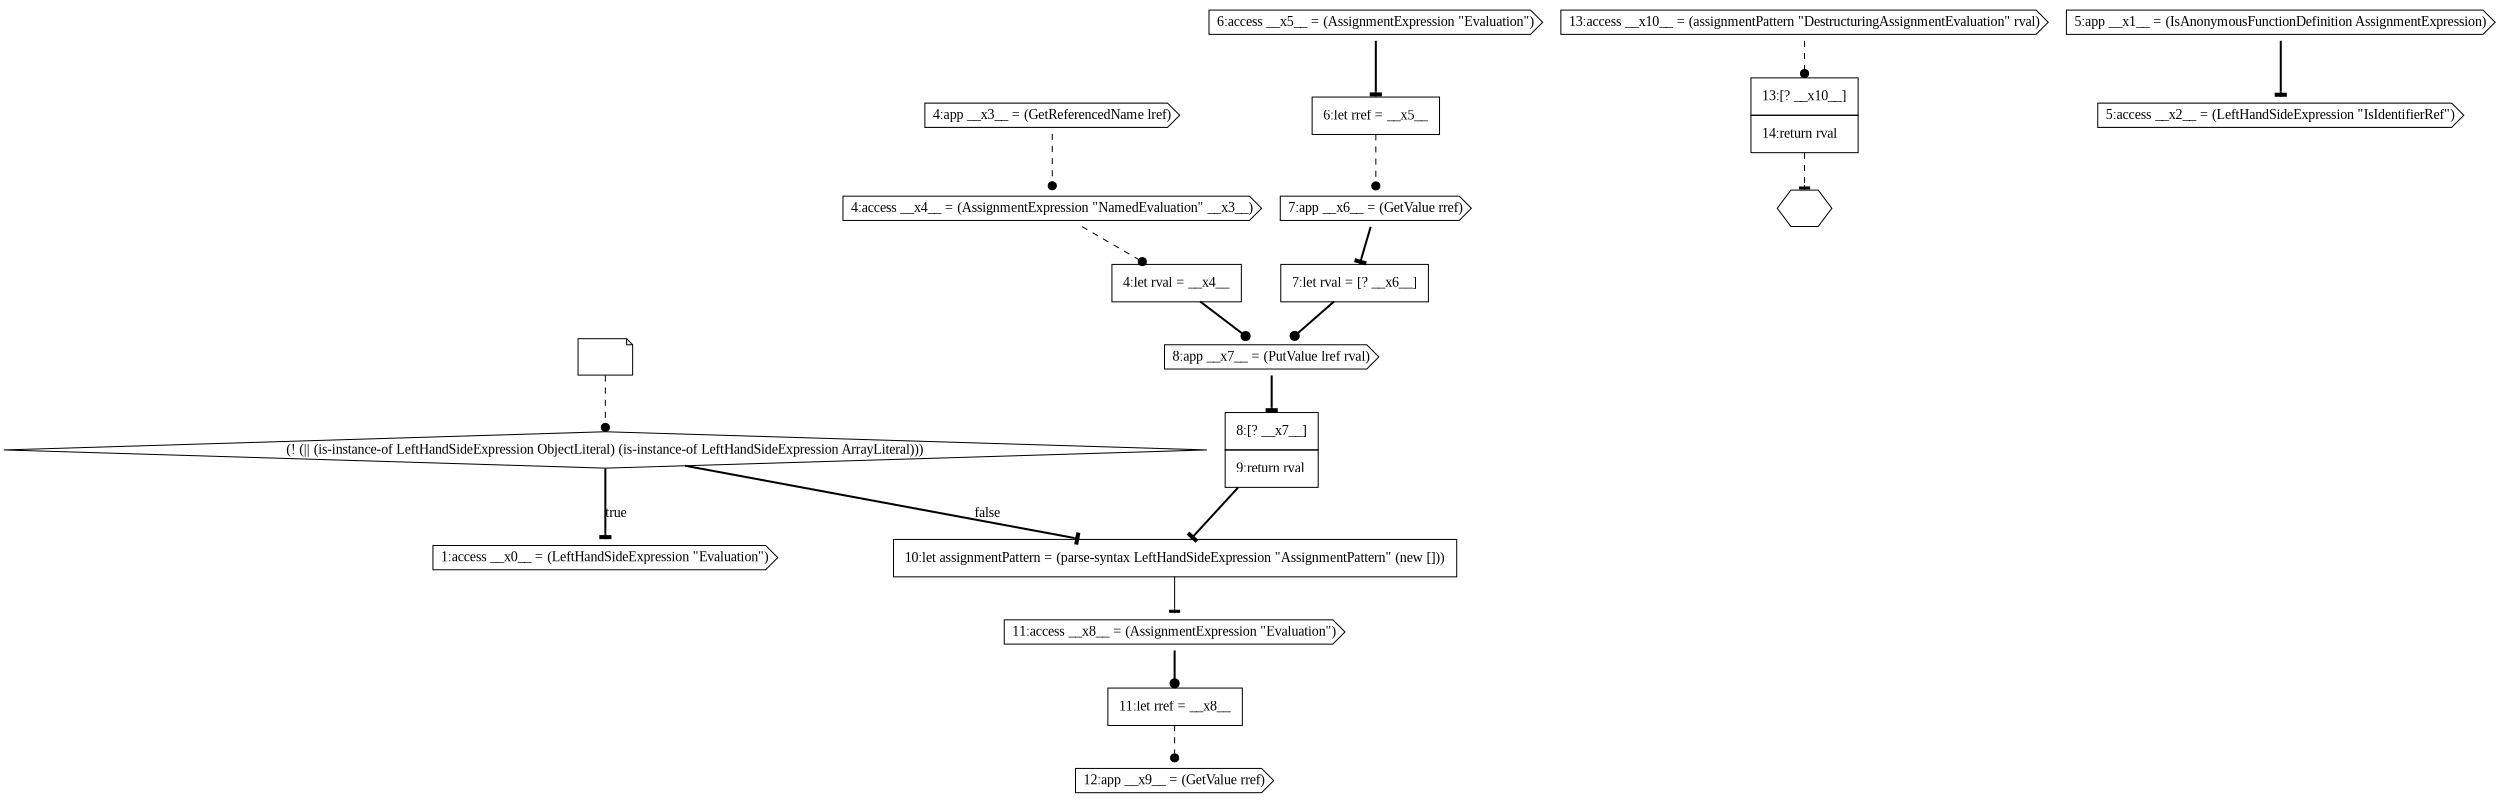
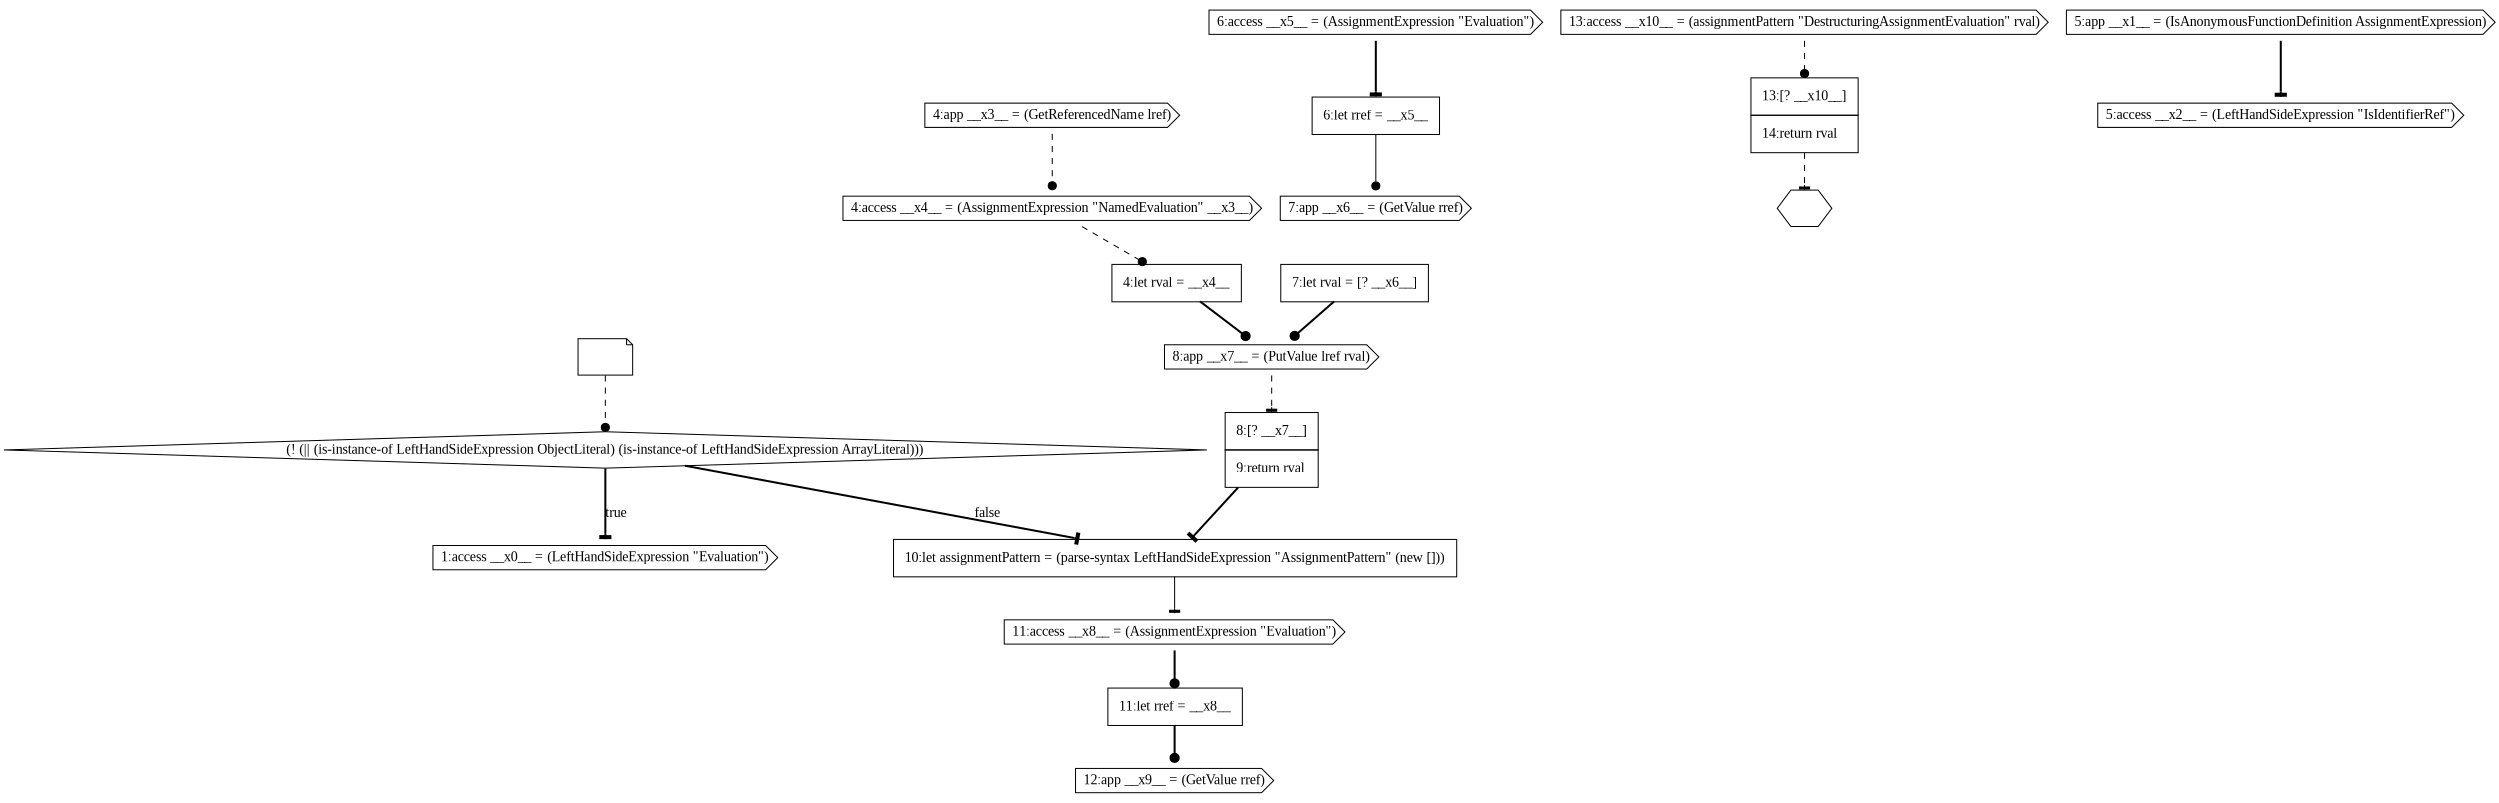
edge "6:let rref = __x5__" -> "7:app __x6__ = (GetValue rref)": style dashed -> solid
edge "7:app __x6__ = (GetValue rref)" -> "7:let rval = [? __x6__]": removed
edge "8:app __x7__ = (PutValue lref rval)" -> "8:[? __x7__]": style bold -> dashed
edge "11:let rref = __x8__" -> "12:app __x9__ = (GetValue rref)": style dashed -> bold
